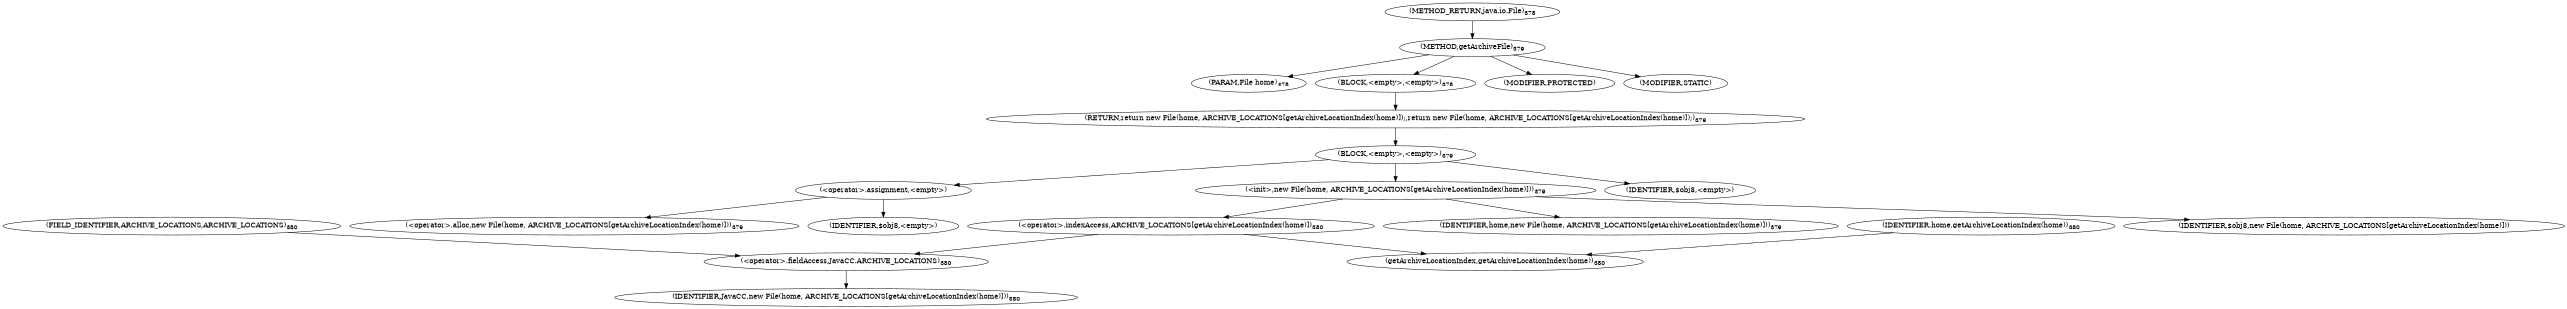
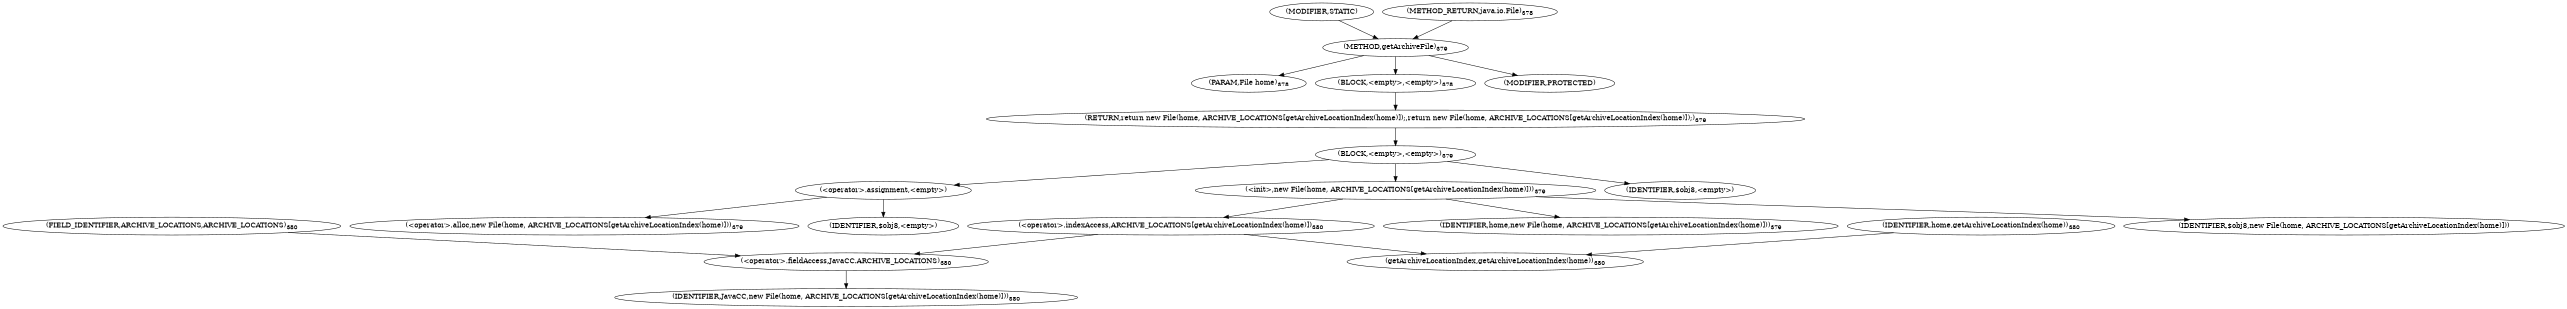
edge "(METHOD,getArchiveFile)" -> "(MODIFIER,STATIC)": reversed
node "(PARAM,File home)": text "478" -> "378"
